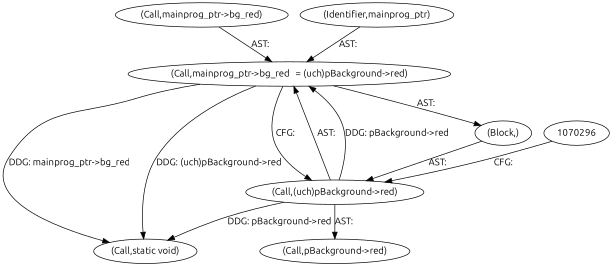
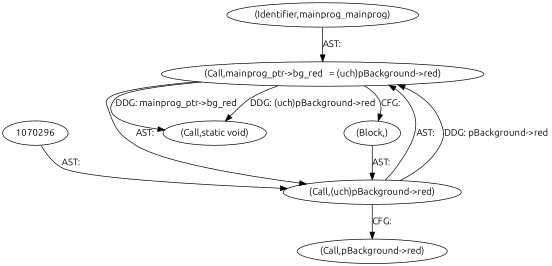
node "(Call,mainprog_ptr->bg_red)": removed
node "(Identifier,mainprog_ptr)": label "(Identifier,mainprog_ptr)" -> "(Identifier,mainprog_mainprog)"
edge "(Call,mainprog_ptr->bg_red   = (uch)pBackground->red)" -> "(Block,)": label "AST: " -> "CFG: "
edge "(Call,mainprog_ptr->bg_red   = (uch)pBackground->red)" -> "(Call,(uch)pBackground->red)": label "CFG: " -> "AST: "
edge "1070296" -> "(Call,(uch)pBackground->red)": label "CFG: " -> "AST: "
edge "(Call,(uch)pBackground->red)" -> "(Call,static void)": removed, label "DDG: pBackground->red"
edge "(Call,(uch)pBackground->red)" -> "(Call,pBackground->red)": label "AST: " -> "CFG: "
